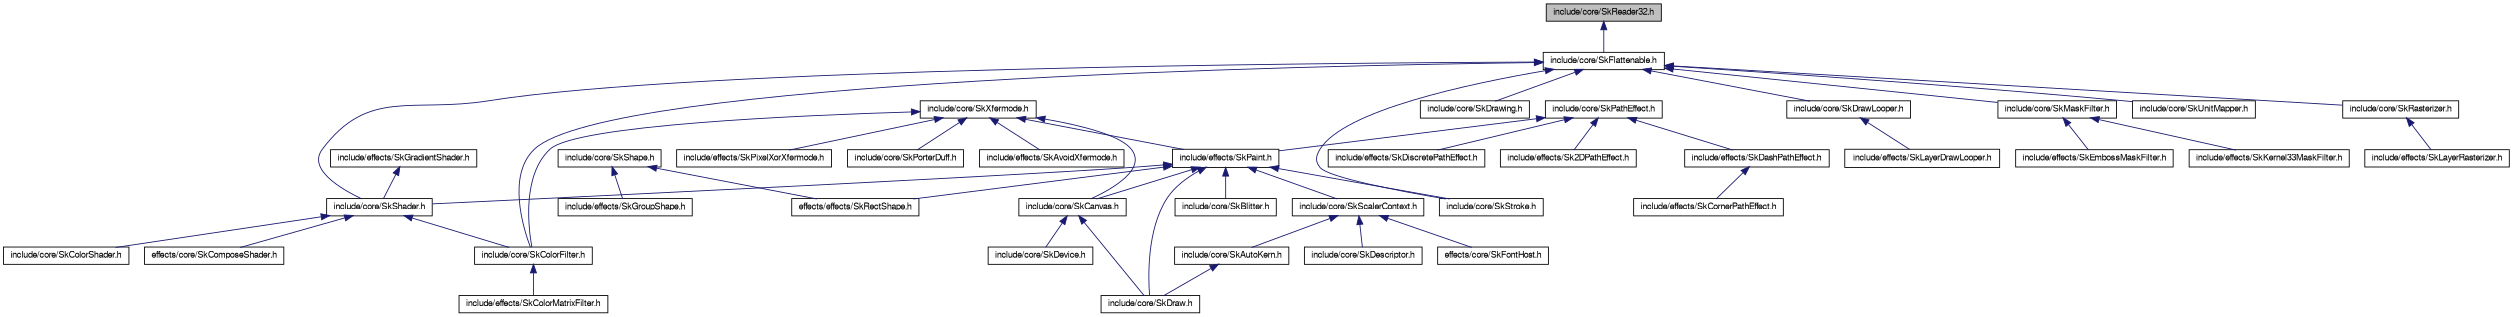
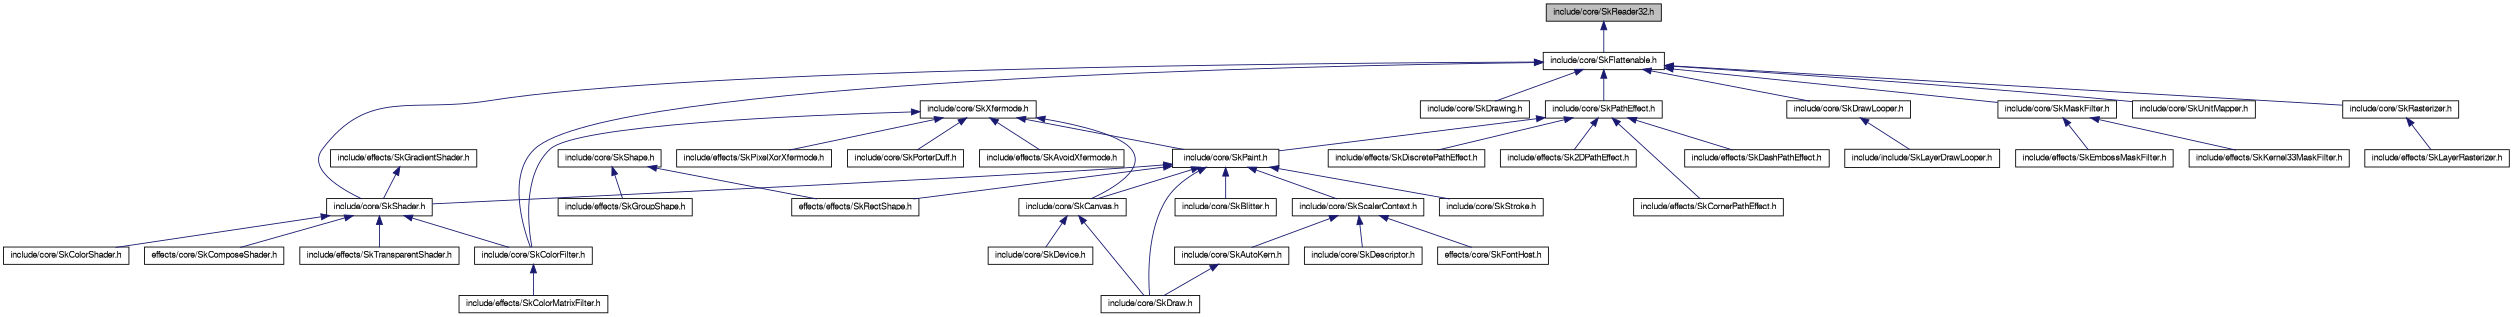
edge "include/core/SkStroke.h" -> "include/core/SkFlattenable.h": now "include/core/SkPathEffect.h" -> "include/core/SkFlattenable.h"
node "include/effects/SkPaint.h": label "include/effects/SkPaint.h" -> "include/core/SkPaint.h"
node "include/effects/SkLayerDrawLooper.h": label "include/effects/SkLayerDrawLooper.h" -> "include/include/SkLayerDrawLooper.h"
edge "include/effects/SkCornerPathEffect.h" -> "include/effects/SkDashPathEffect.h": now "include/effects/SkCornerPathEffect.h" -> "include/core/SkPathEffect.h"
node "include/effects/SkTransparentShader.h": added
